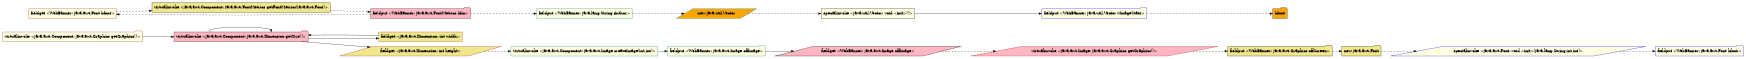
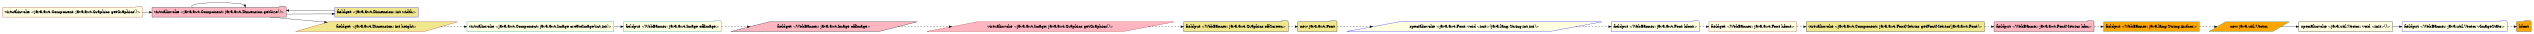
node "fieldput <WebBanner: java.lang.String Author>": fillcolor lightyellow -> orange
edge "new java.util.Vector" -> "specialinvoke <java.util.Vector: void <init>()>": style dashed -> solid
edge "fieldput <WebBanner: java.awt.FontMetrics hfm>" -> "fieldget <WebBanner: java.awt.Font hfont>": now "fieldput <WebBanner: java.awt.Font hfont>" -> "fieldget <WebBanner: java.awt.Font hfont>"
node "fieldget <java.awt.Dimension: int width>": color brown -> blue
edge "fieldput <WebBanner: java.awt.Image offImage>" -> "fieldget <WebBanner: java.awt.Image offImage>": style solid -> dashed
